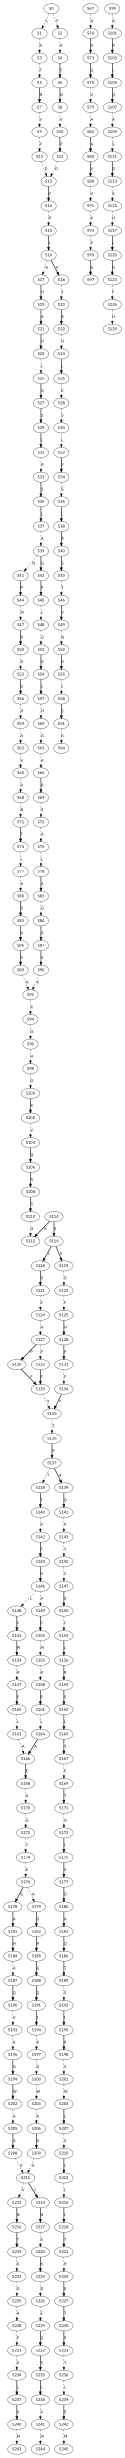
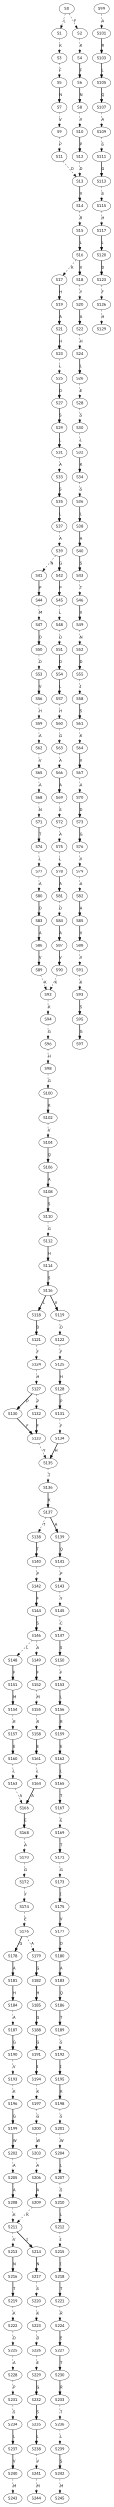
edge "S93" -> "S95": style dashed -> bold
edge "S64" -> "S67": added, label "V"
edge "S114" -> "S112": reversed
edge "S134" -> "S135": label "Y" -> "H"
edge "S220" -> "S223": style bold -> dashed
